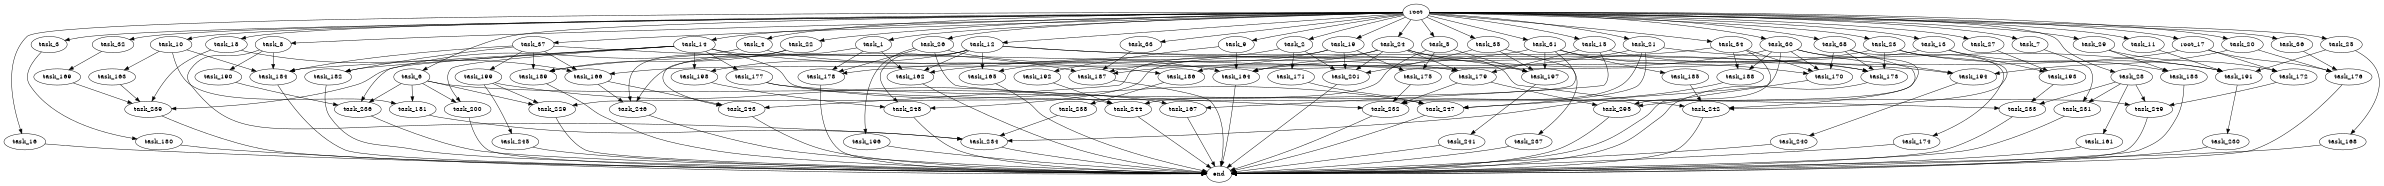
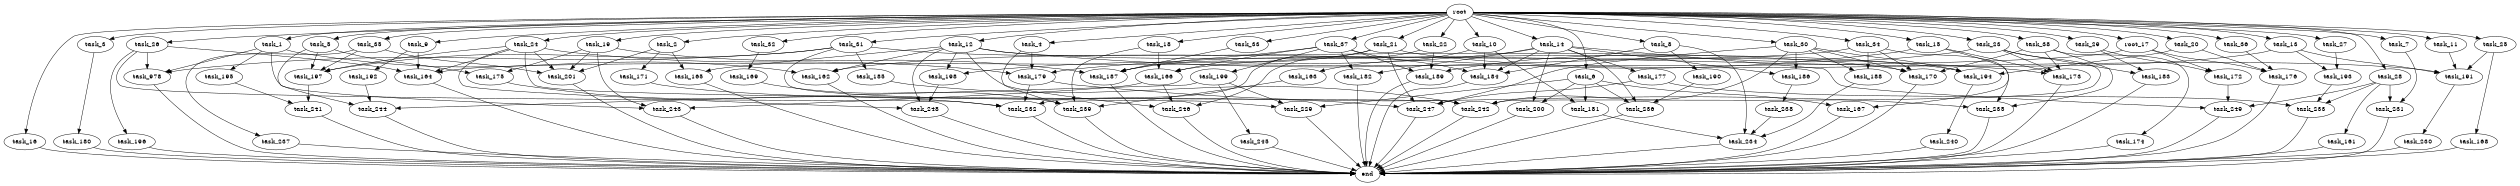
node "task_195": added
node "task_178": label "task_178" -> "task_978"
node "task_295": label "task_295" -> "task_235"
